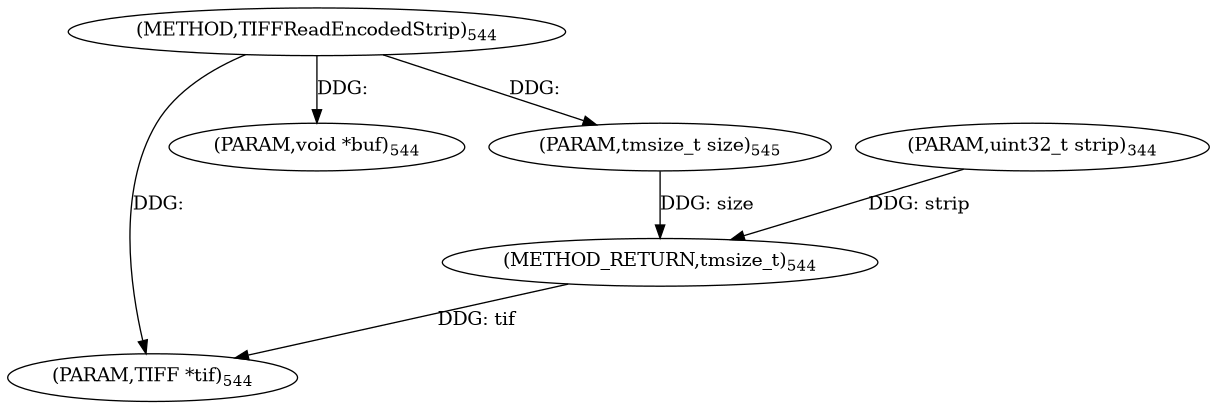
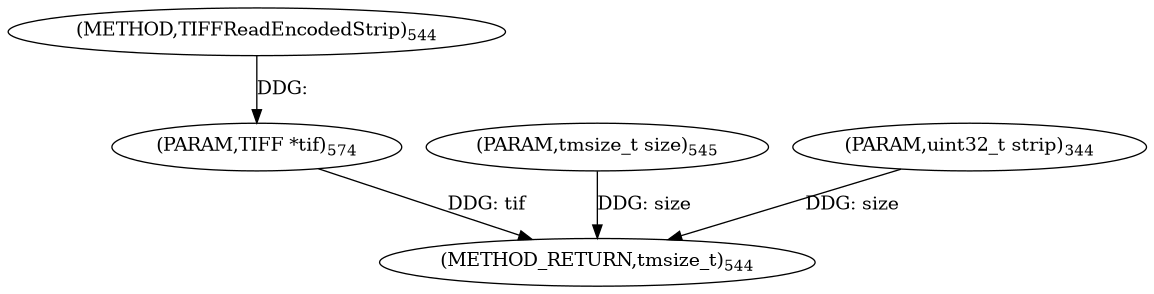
edge "(METHOD,TIFFReadEncodedStrip)" -> "(PARAM,tmsize_t size)": removed, label "DDG:"
node "(PARAM,void *buf)": removed
edge "(PARAM,uint32_t strip)" -> "(METHOD_RETURN,tmsize_t)": label "DDG: strip" -> "DDG: size"
edge "(METHOD_RETURN,tmsize_t)" -> "(PARAM,TIFF *tif)": reversed
node "(PARAM,TIFF *tif)": text "544" -> "574"
